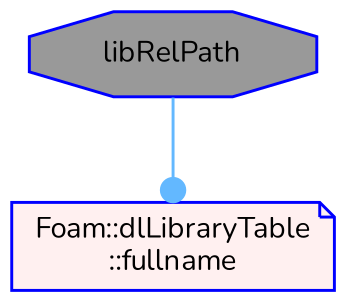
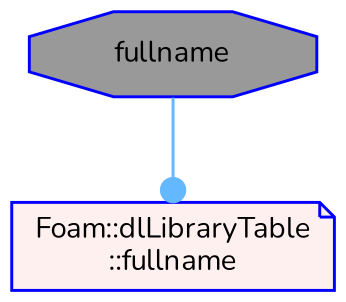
node "libRelPath": label "libRelPath" -> "fullname"
